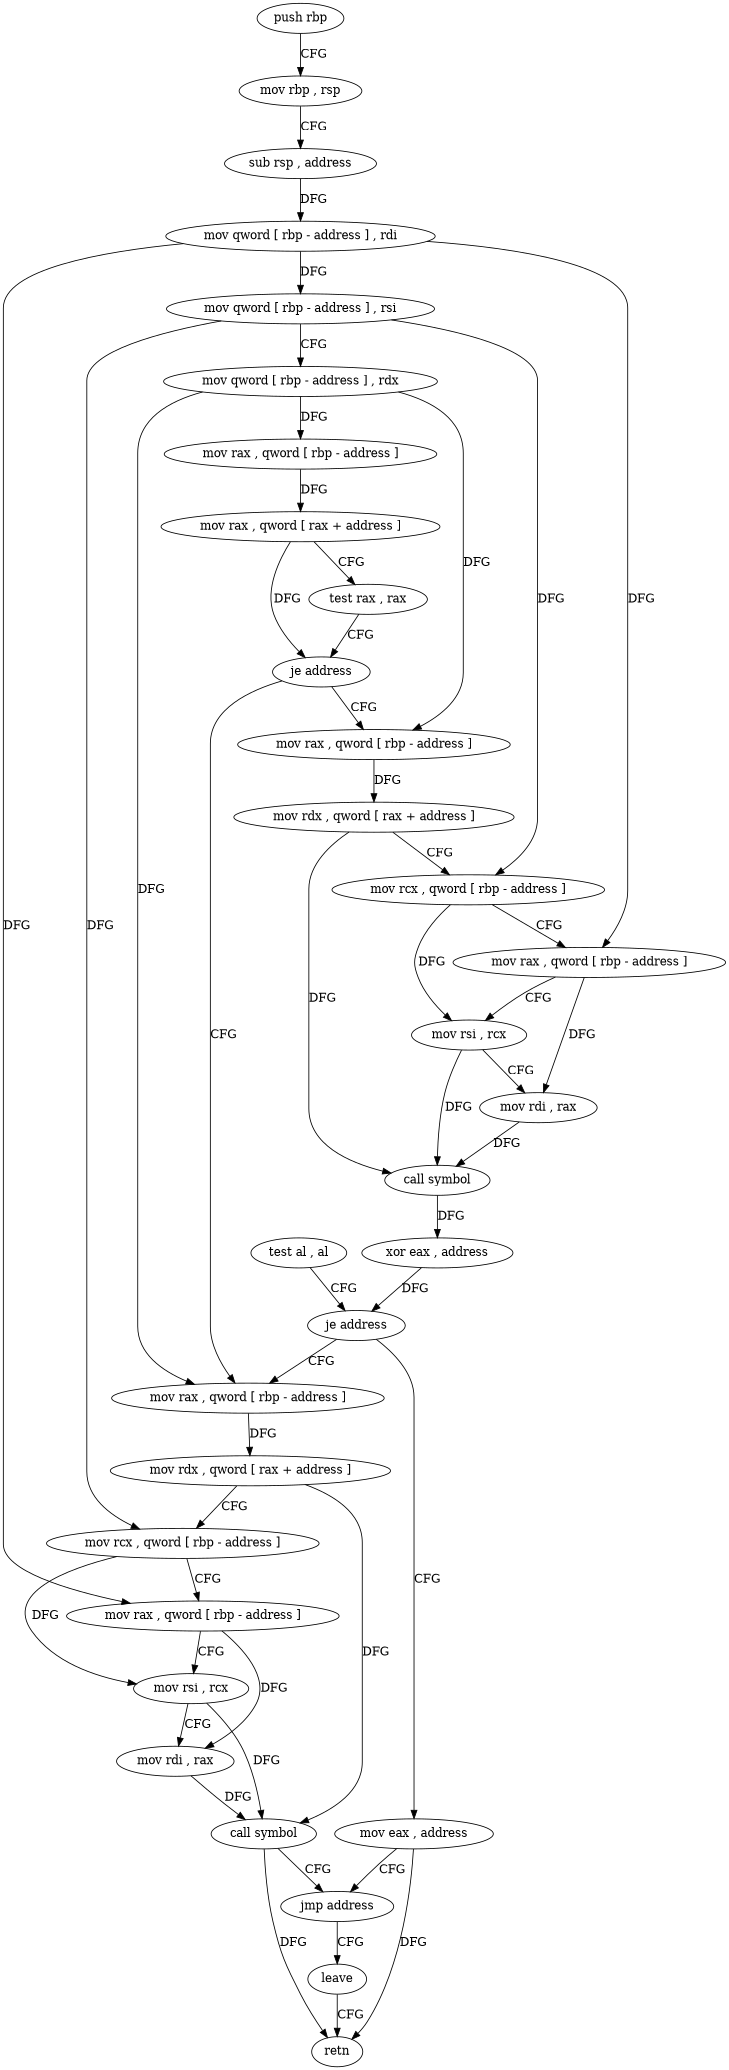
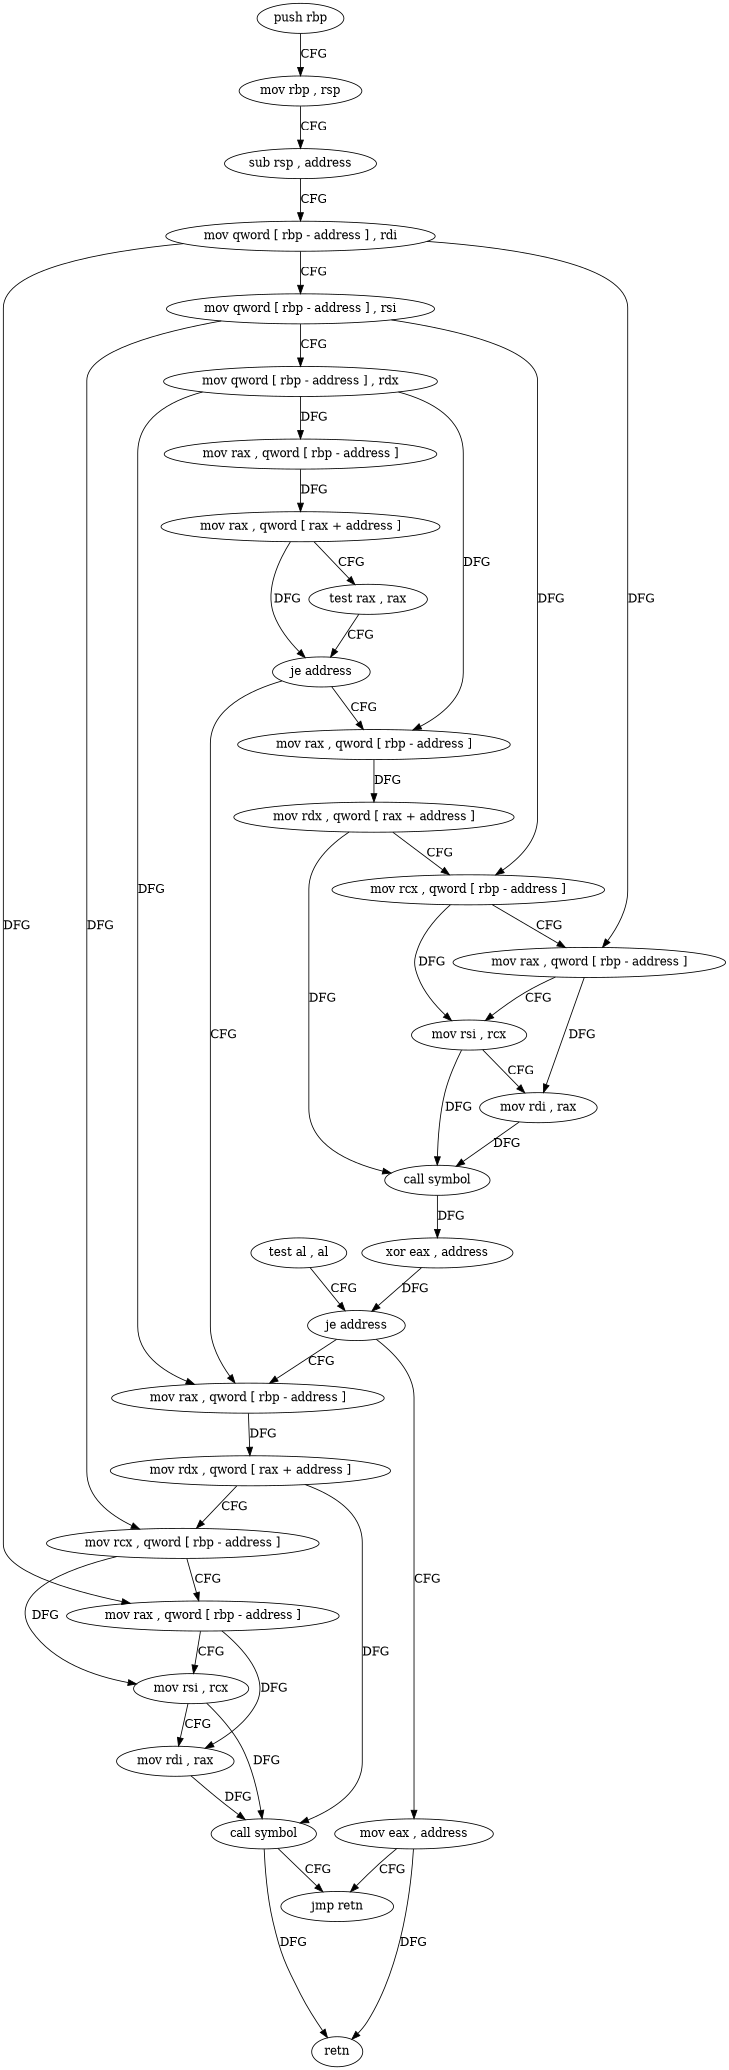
edge "sub rsp , address" -> "mov qword [ rbp - address ] , rdi": label "DFG" -> "CFG"
edge "mov qword [ rbp - address ] , rdi" -> "mov qword [ rbp - address ] , rsi": label "DFG" -> "CFG"
node "jmp address": label "jmp address" -> "jmp retn"
node "leave": removed
